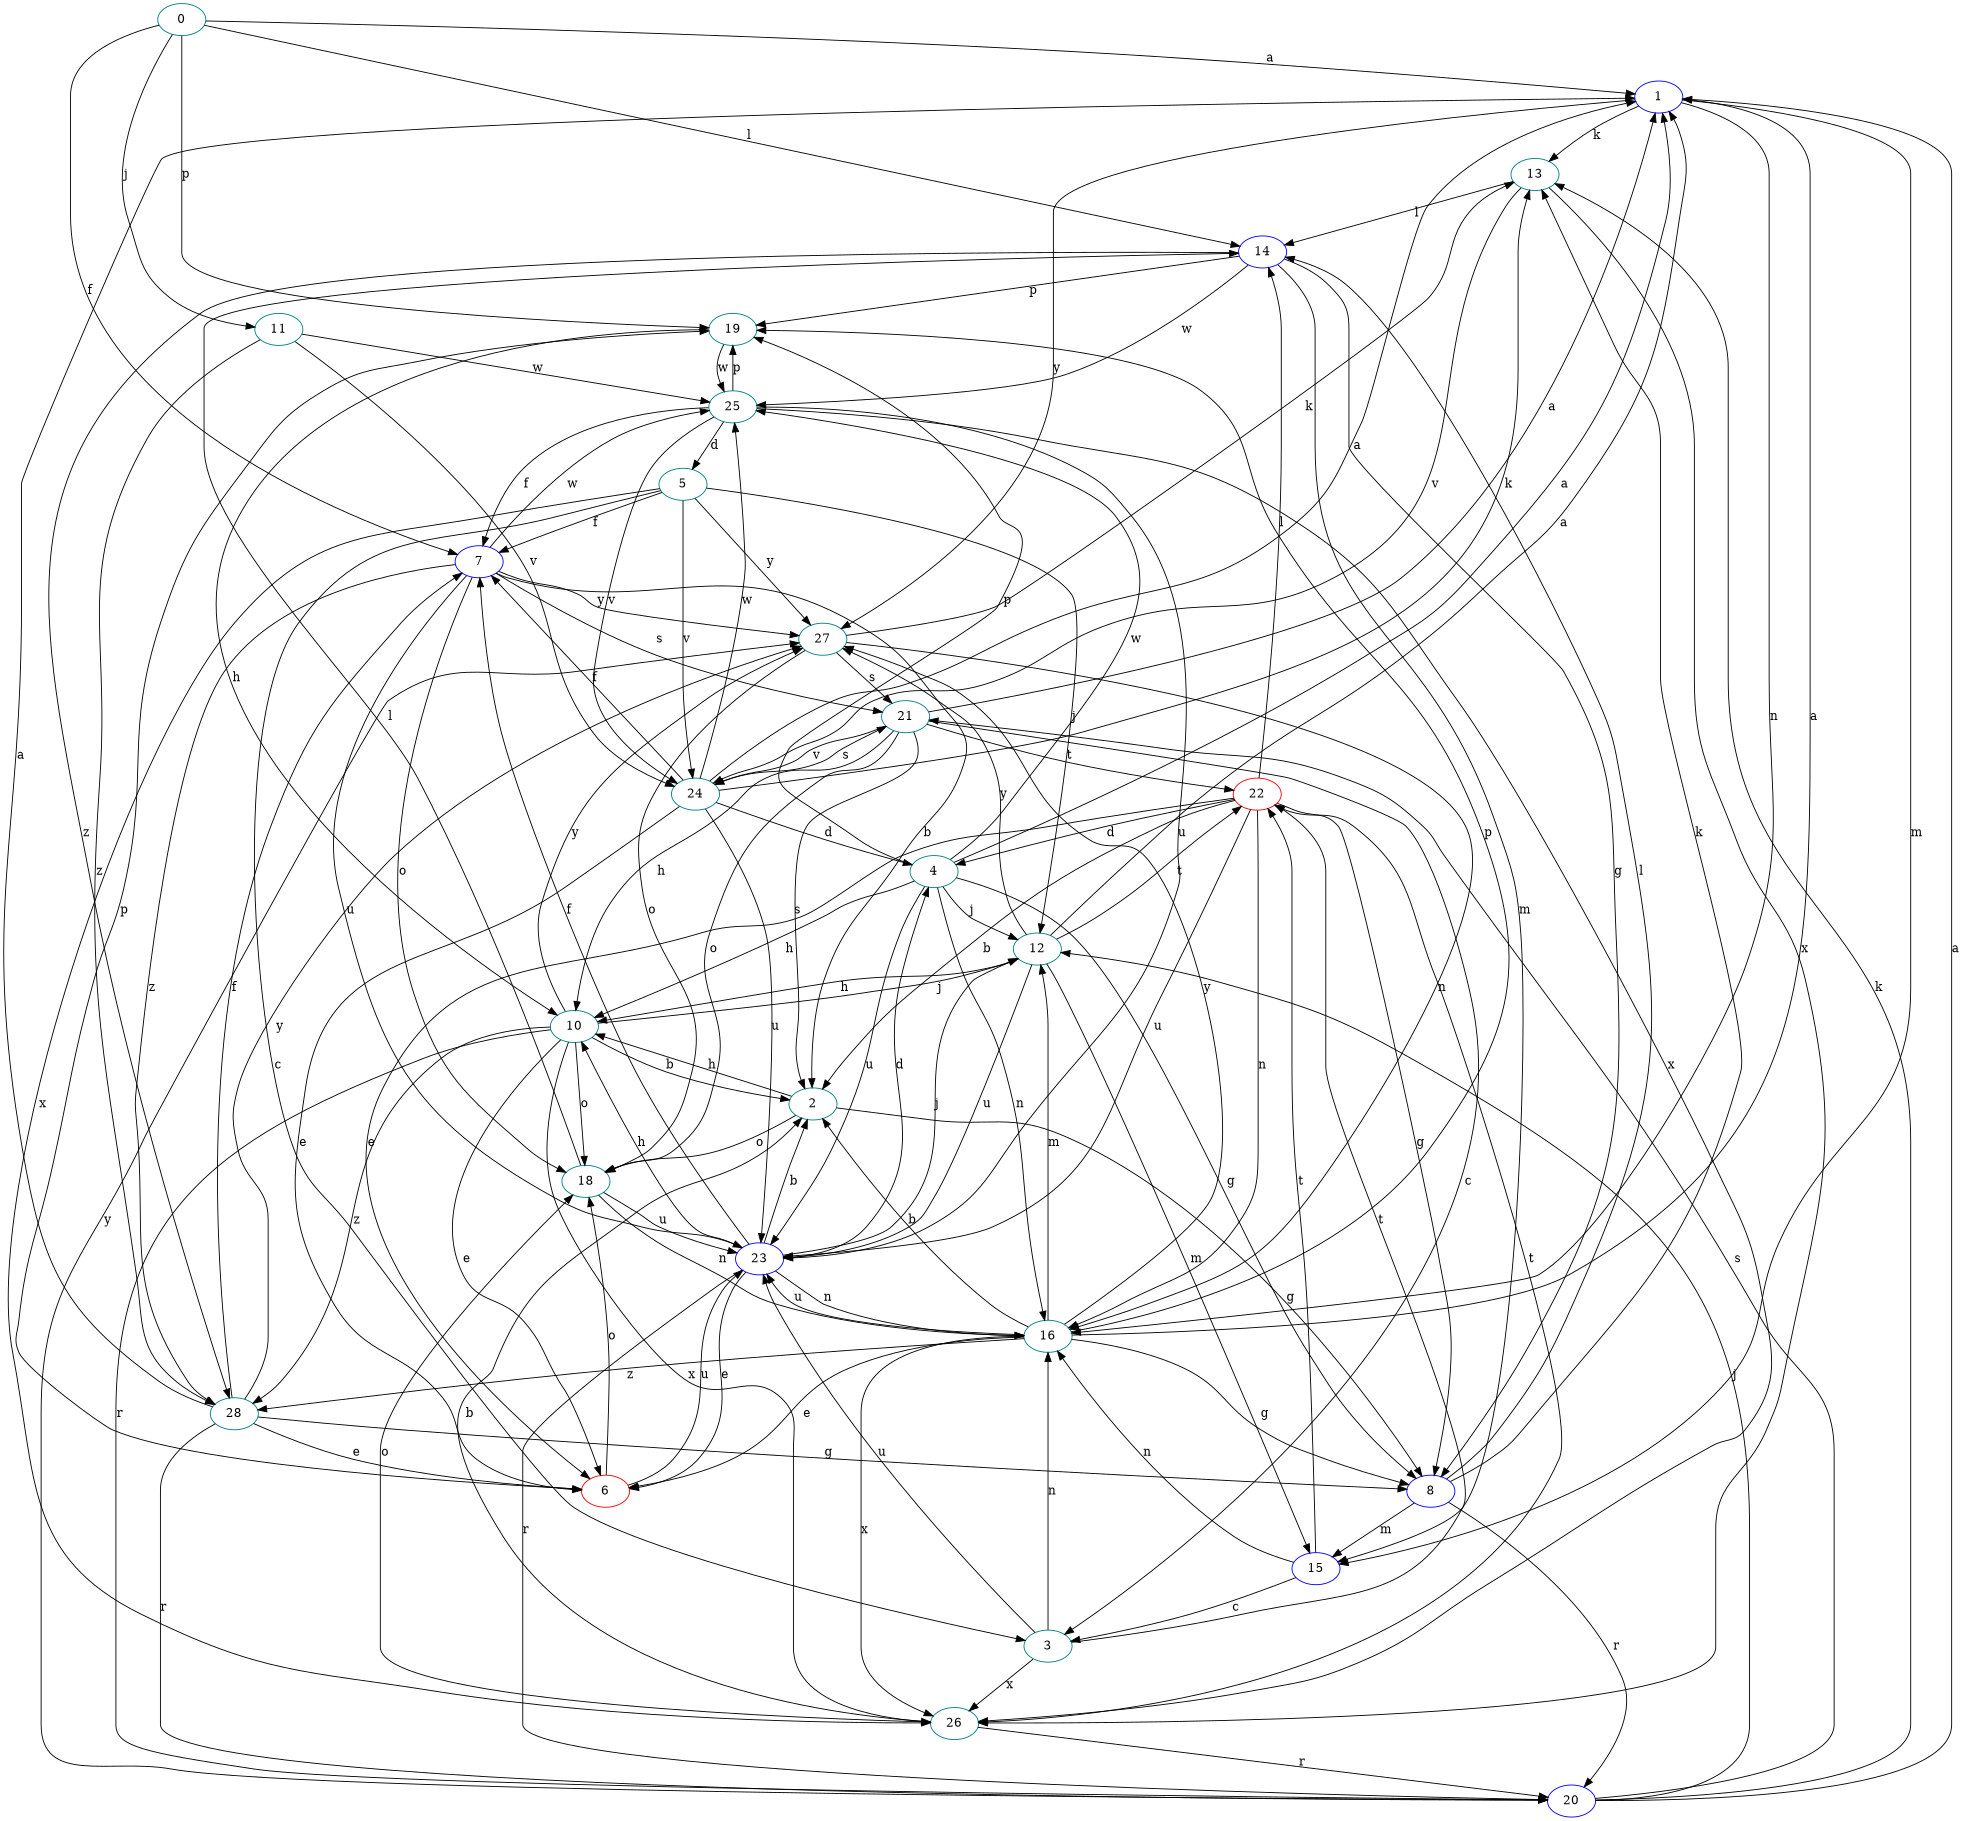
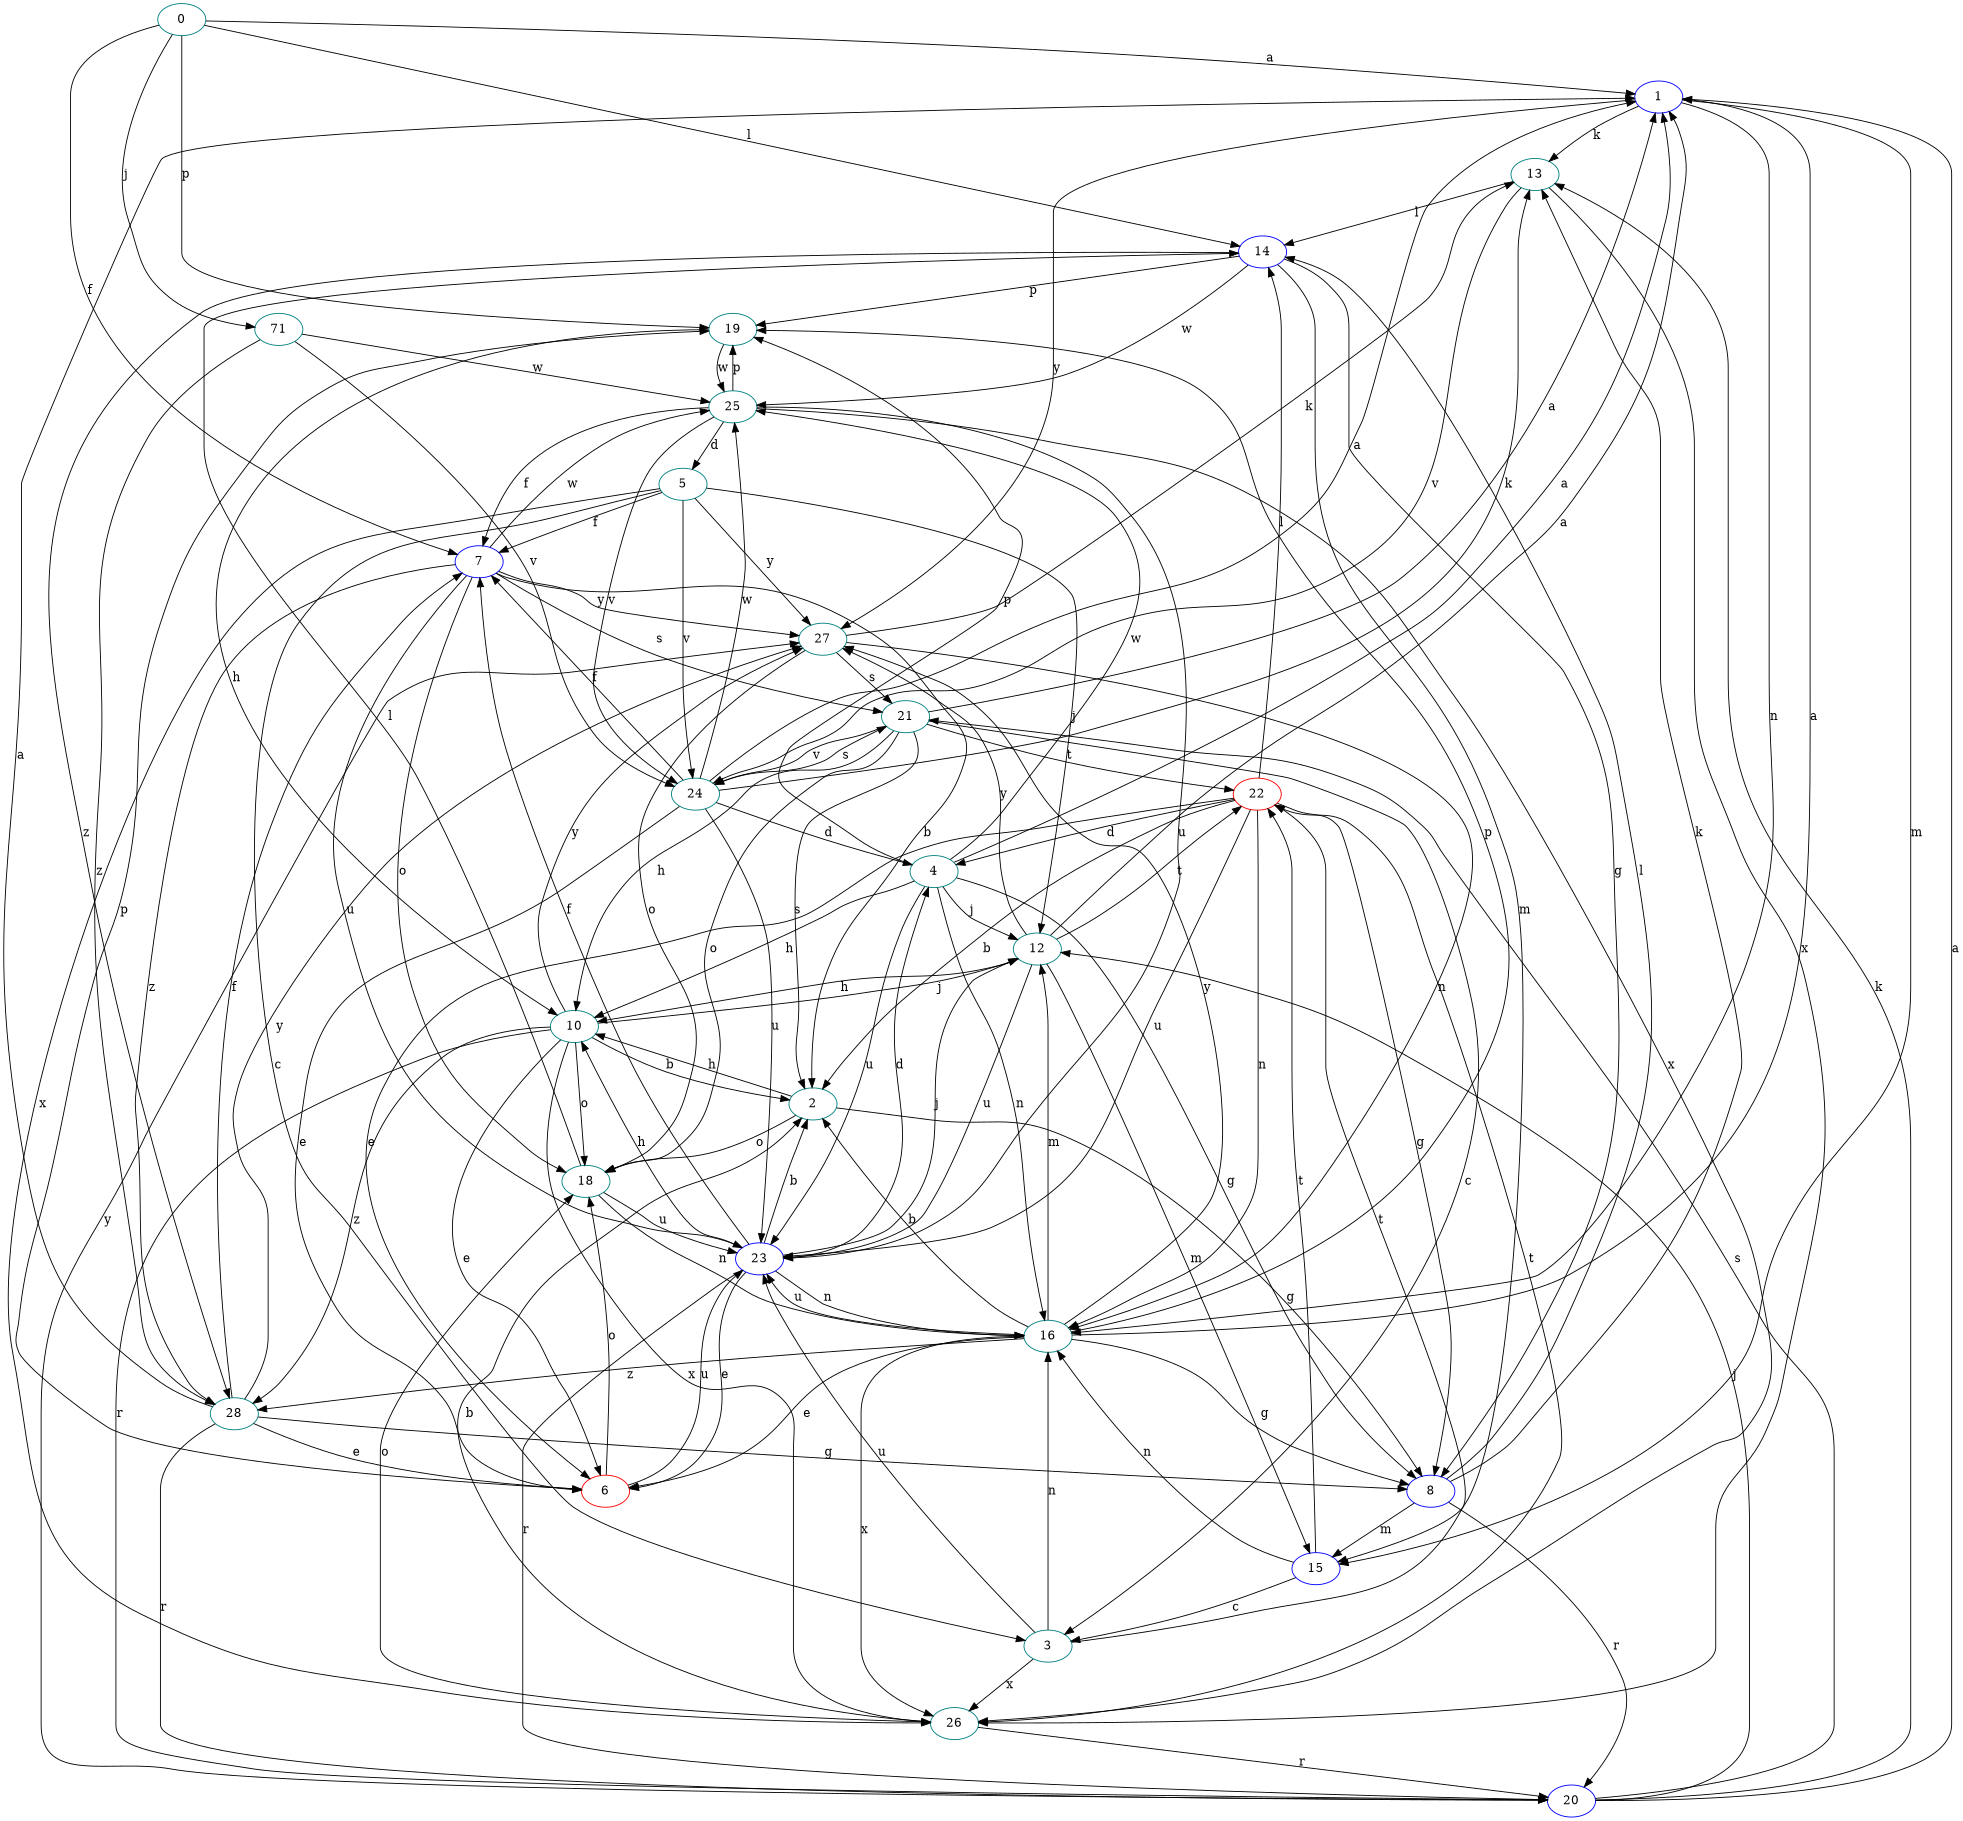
node "11": label "11" -> "71"
